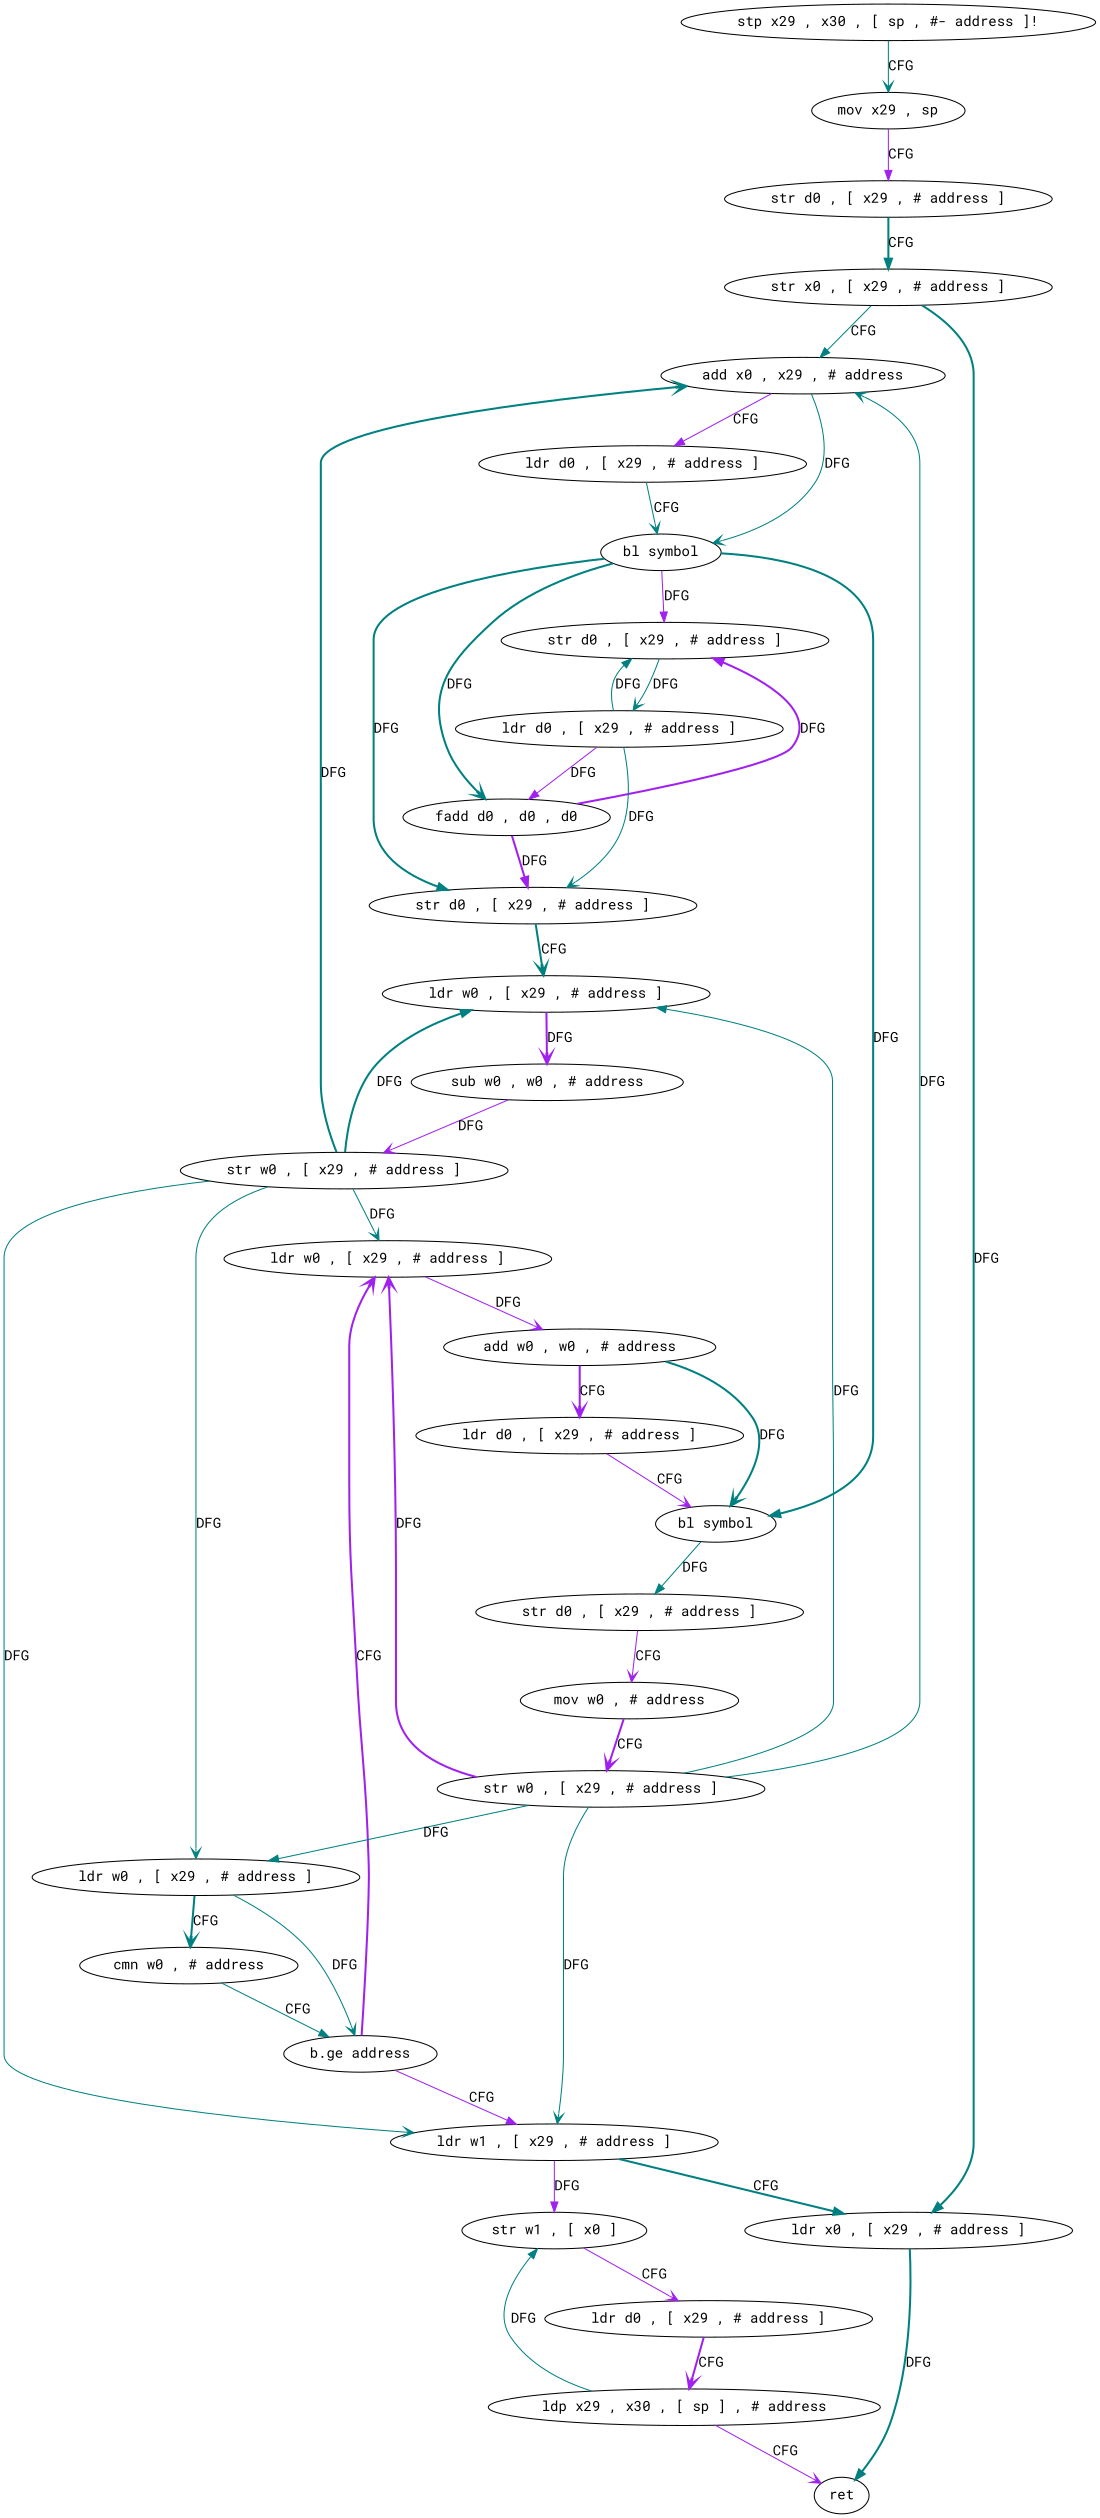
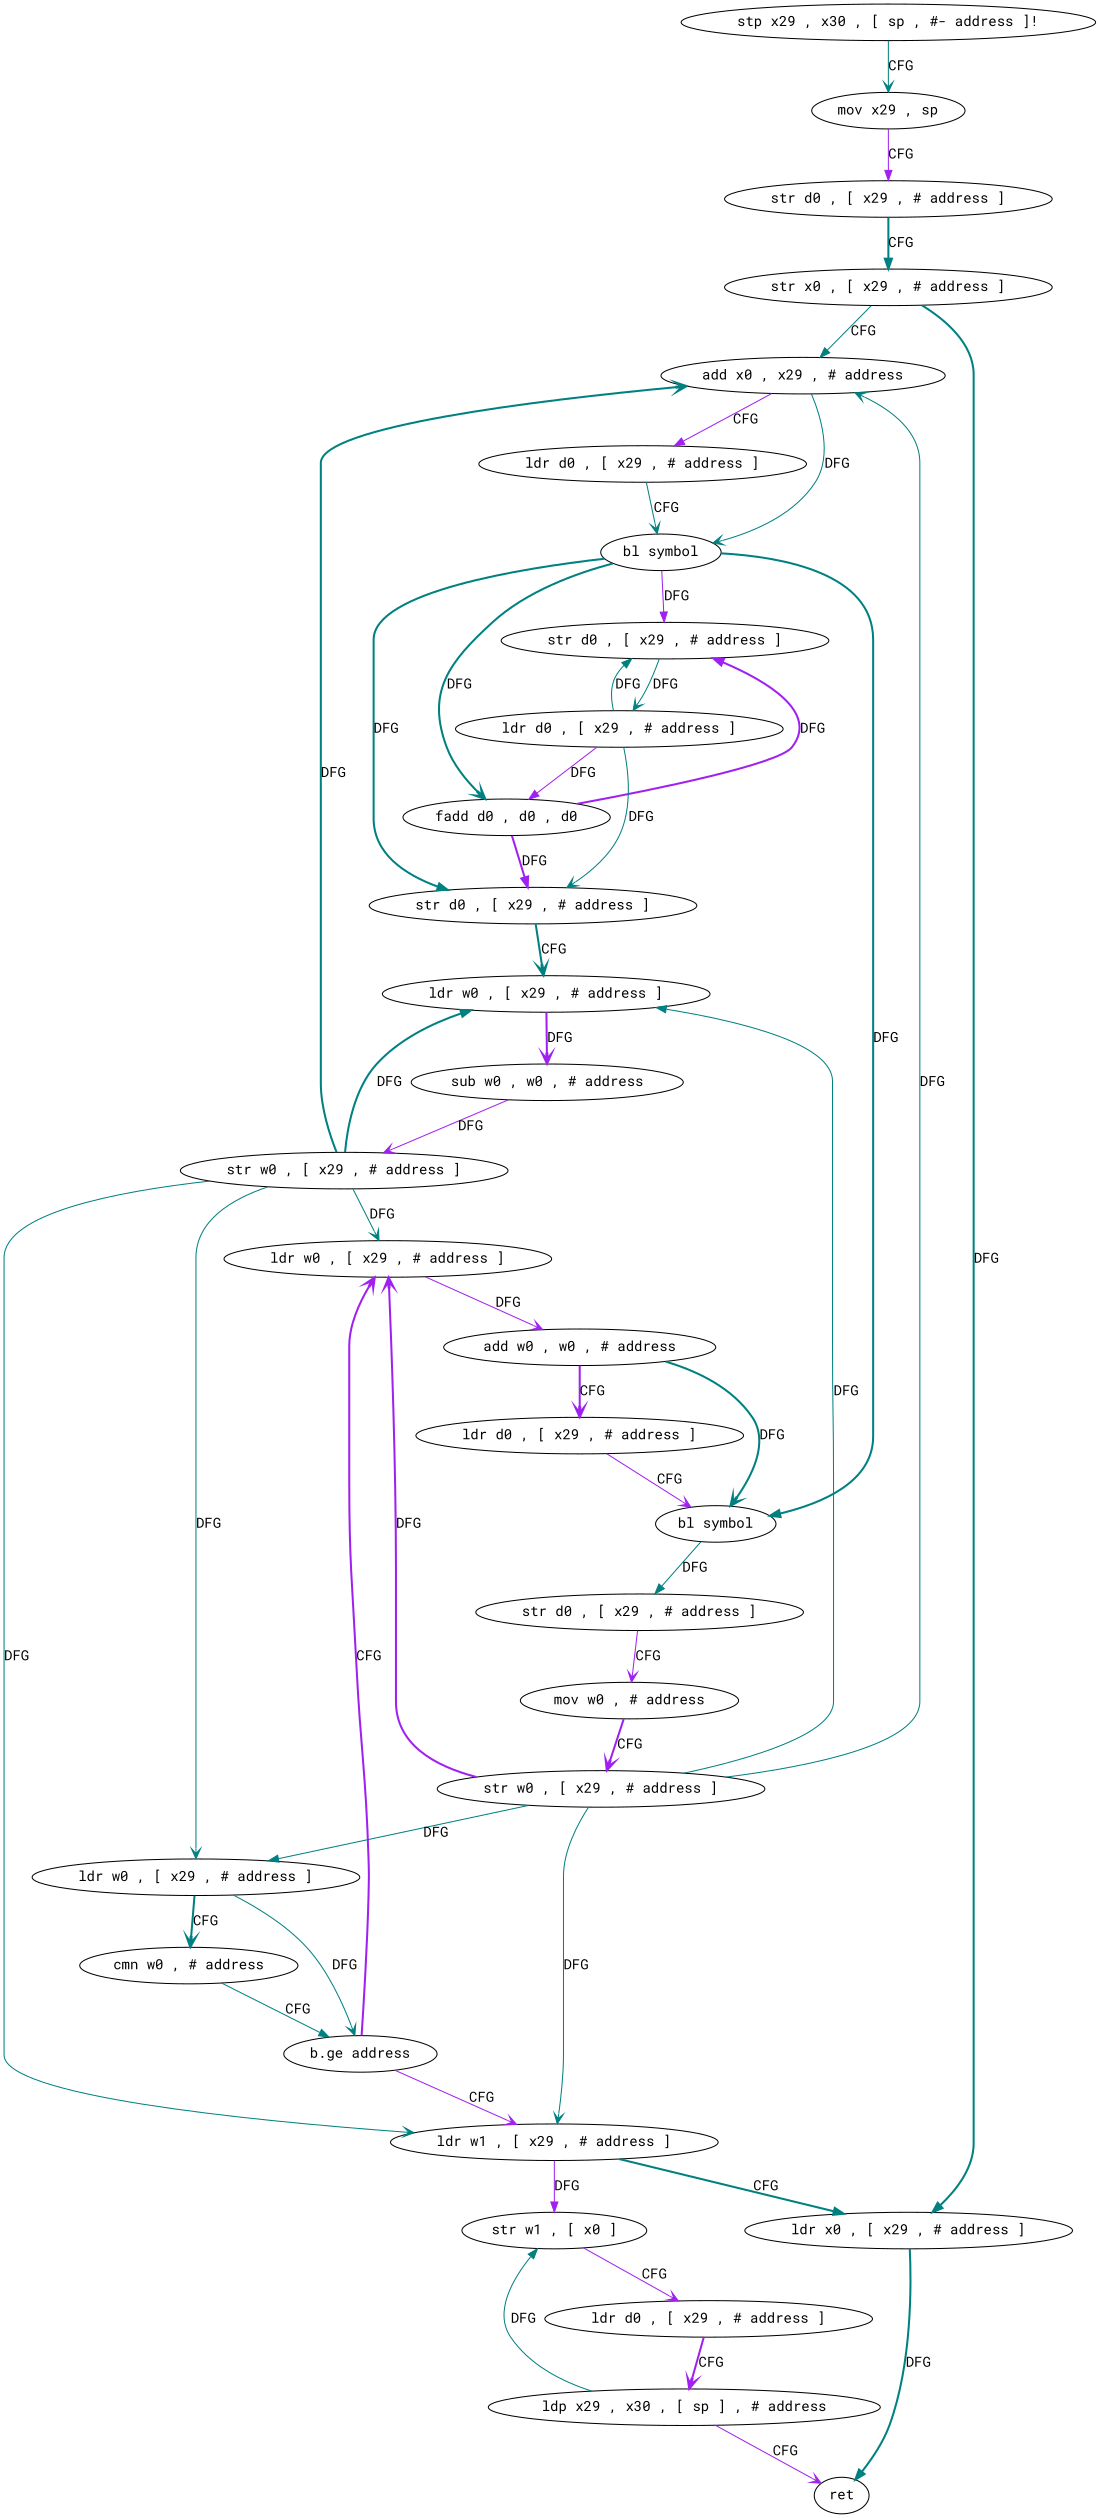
edge "b.ge address" -> "ldr w1 , [ x29 , # address ]": arrowhead normal -> vee
